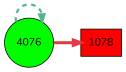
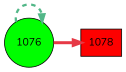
node "4076": label "4076" -> "1076"
